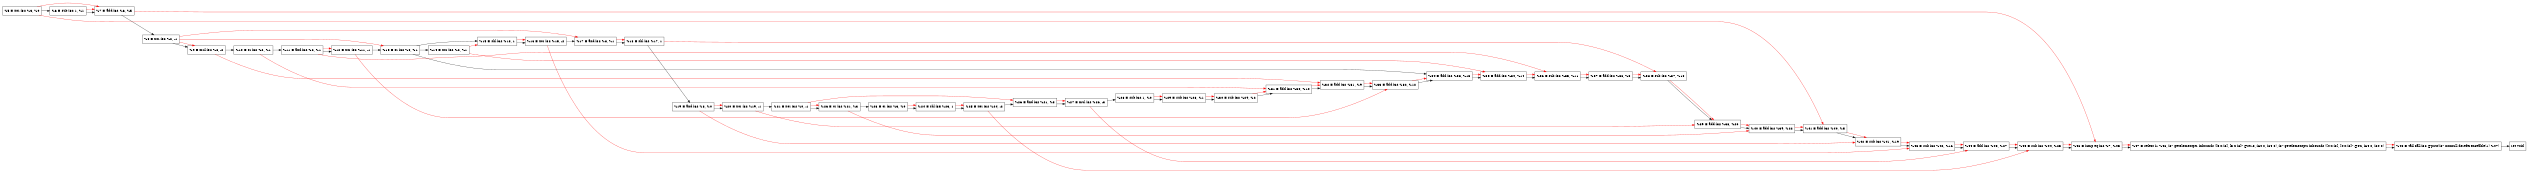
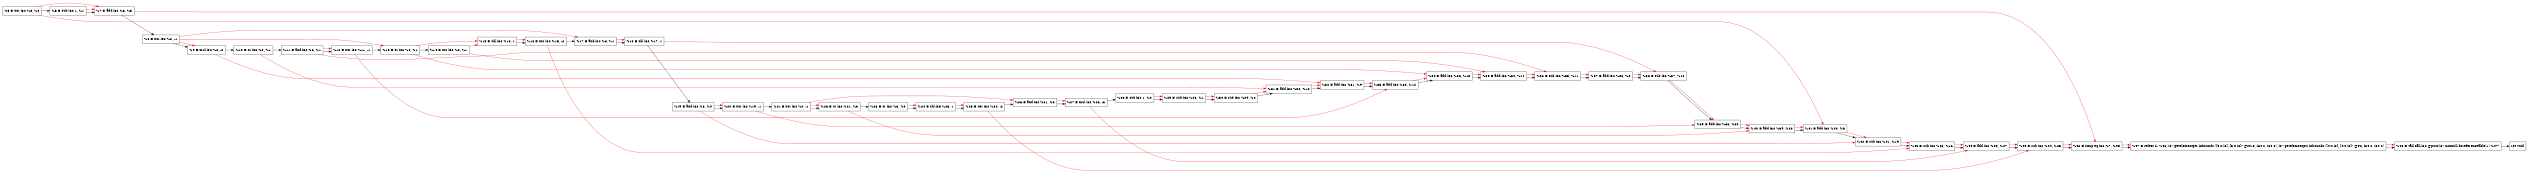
edge "%13 = or i32 %8, %1" -> "%15 = shl i32 %13, 1": color black -> red
edge "%13 = or i32 %8, %1" -> "%34 = add i32 %33, %13": color black -> red
